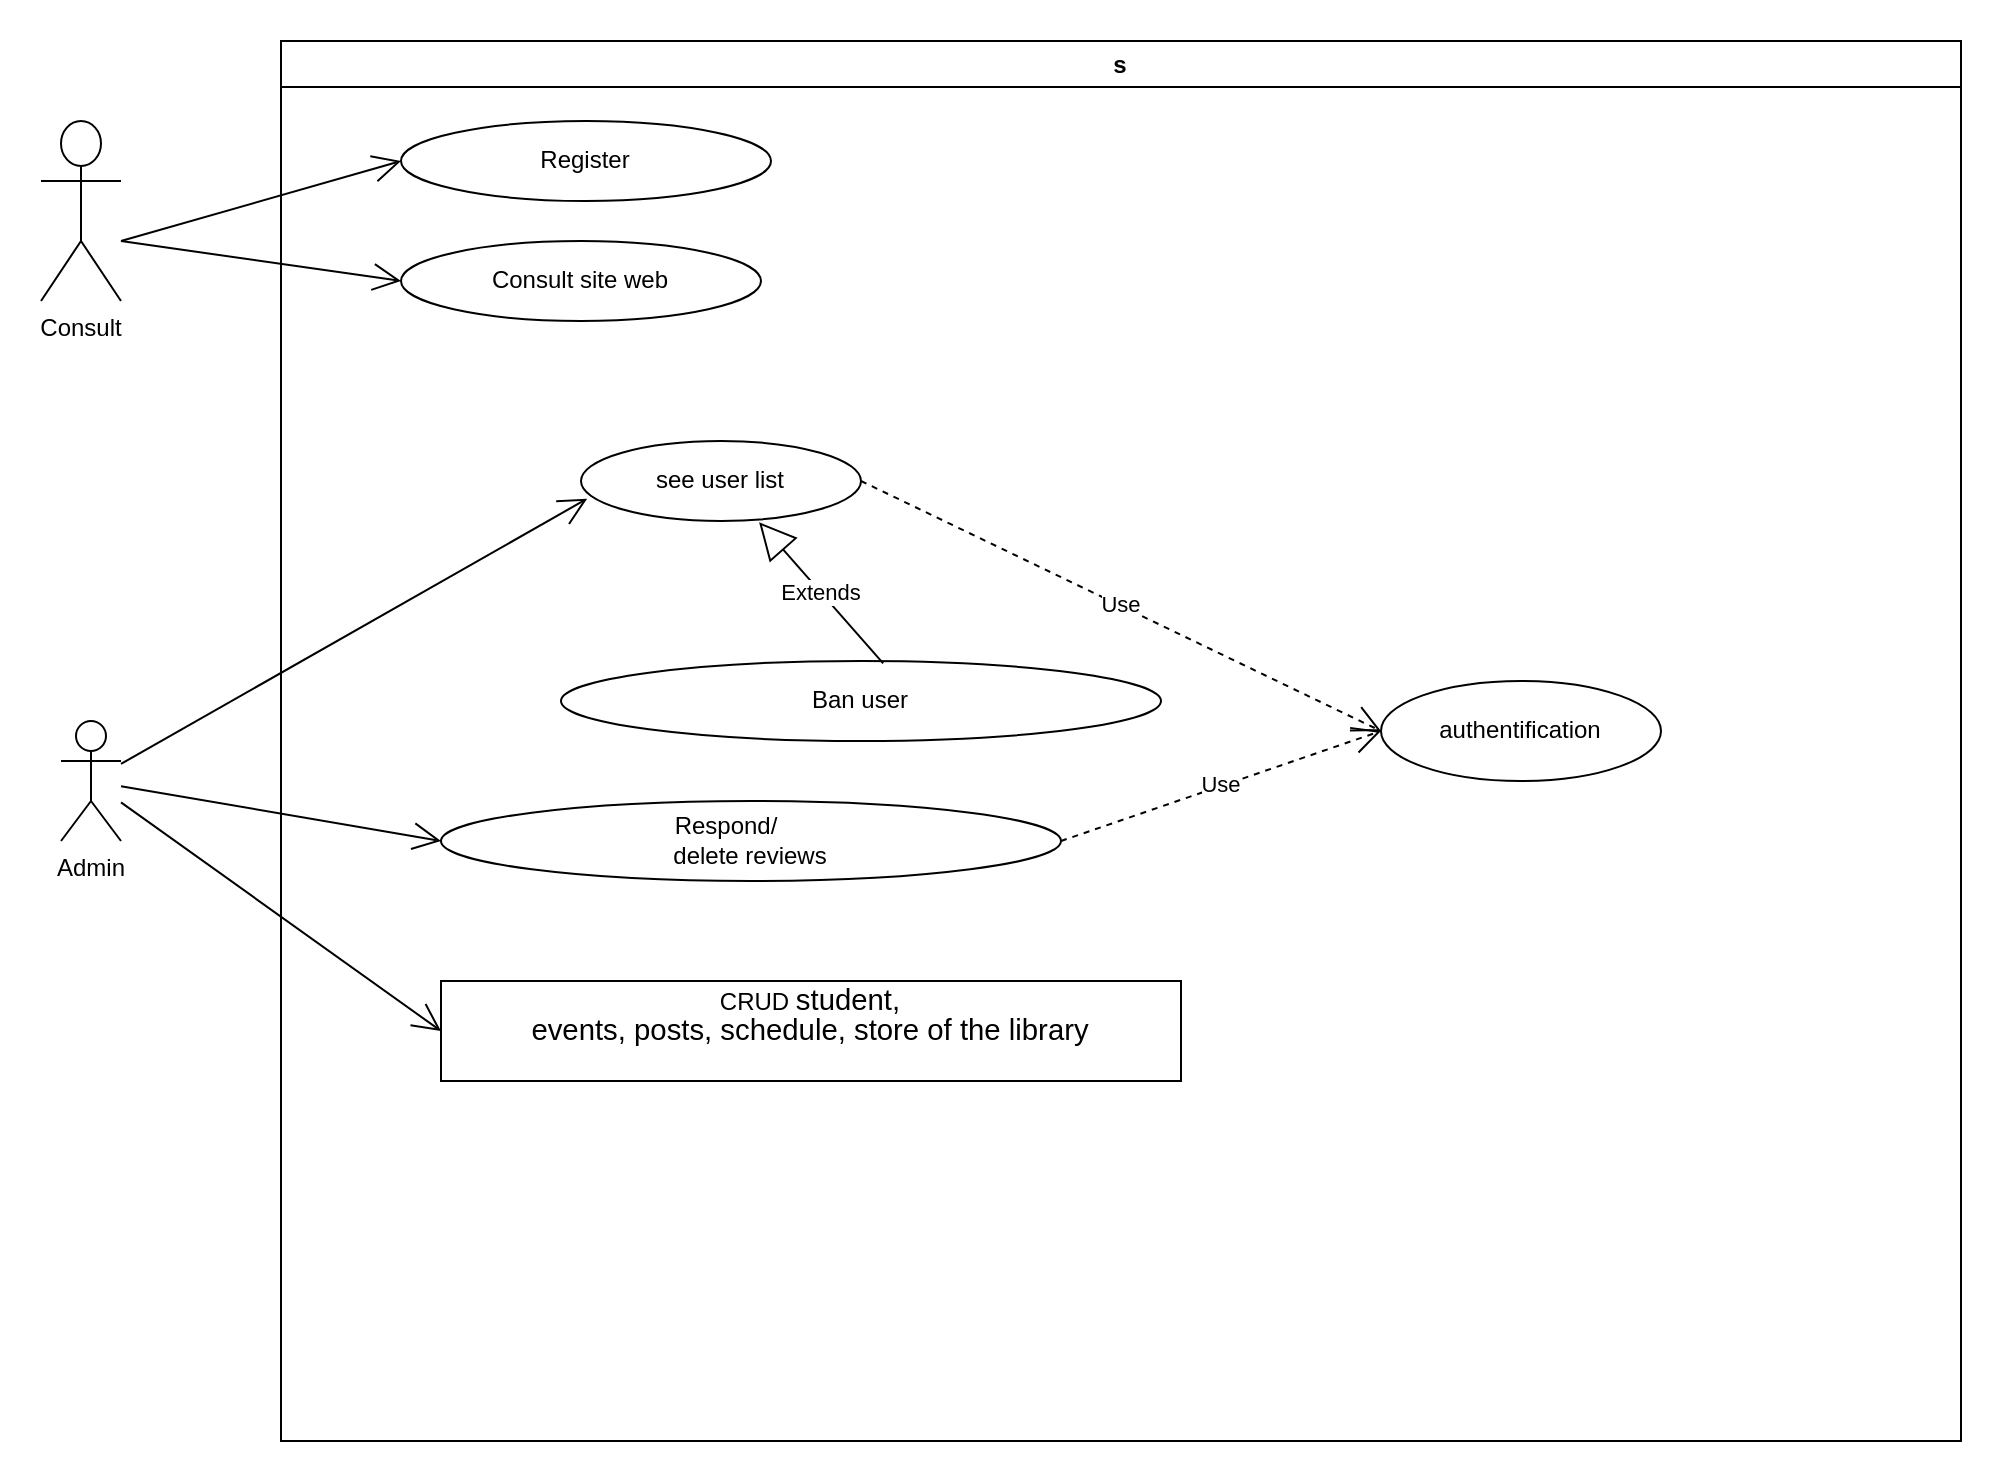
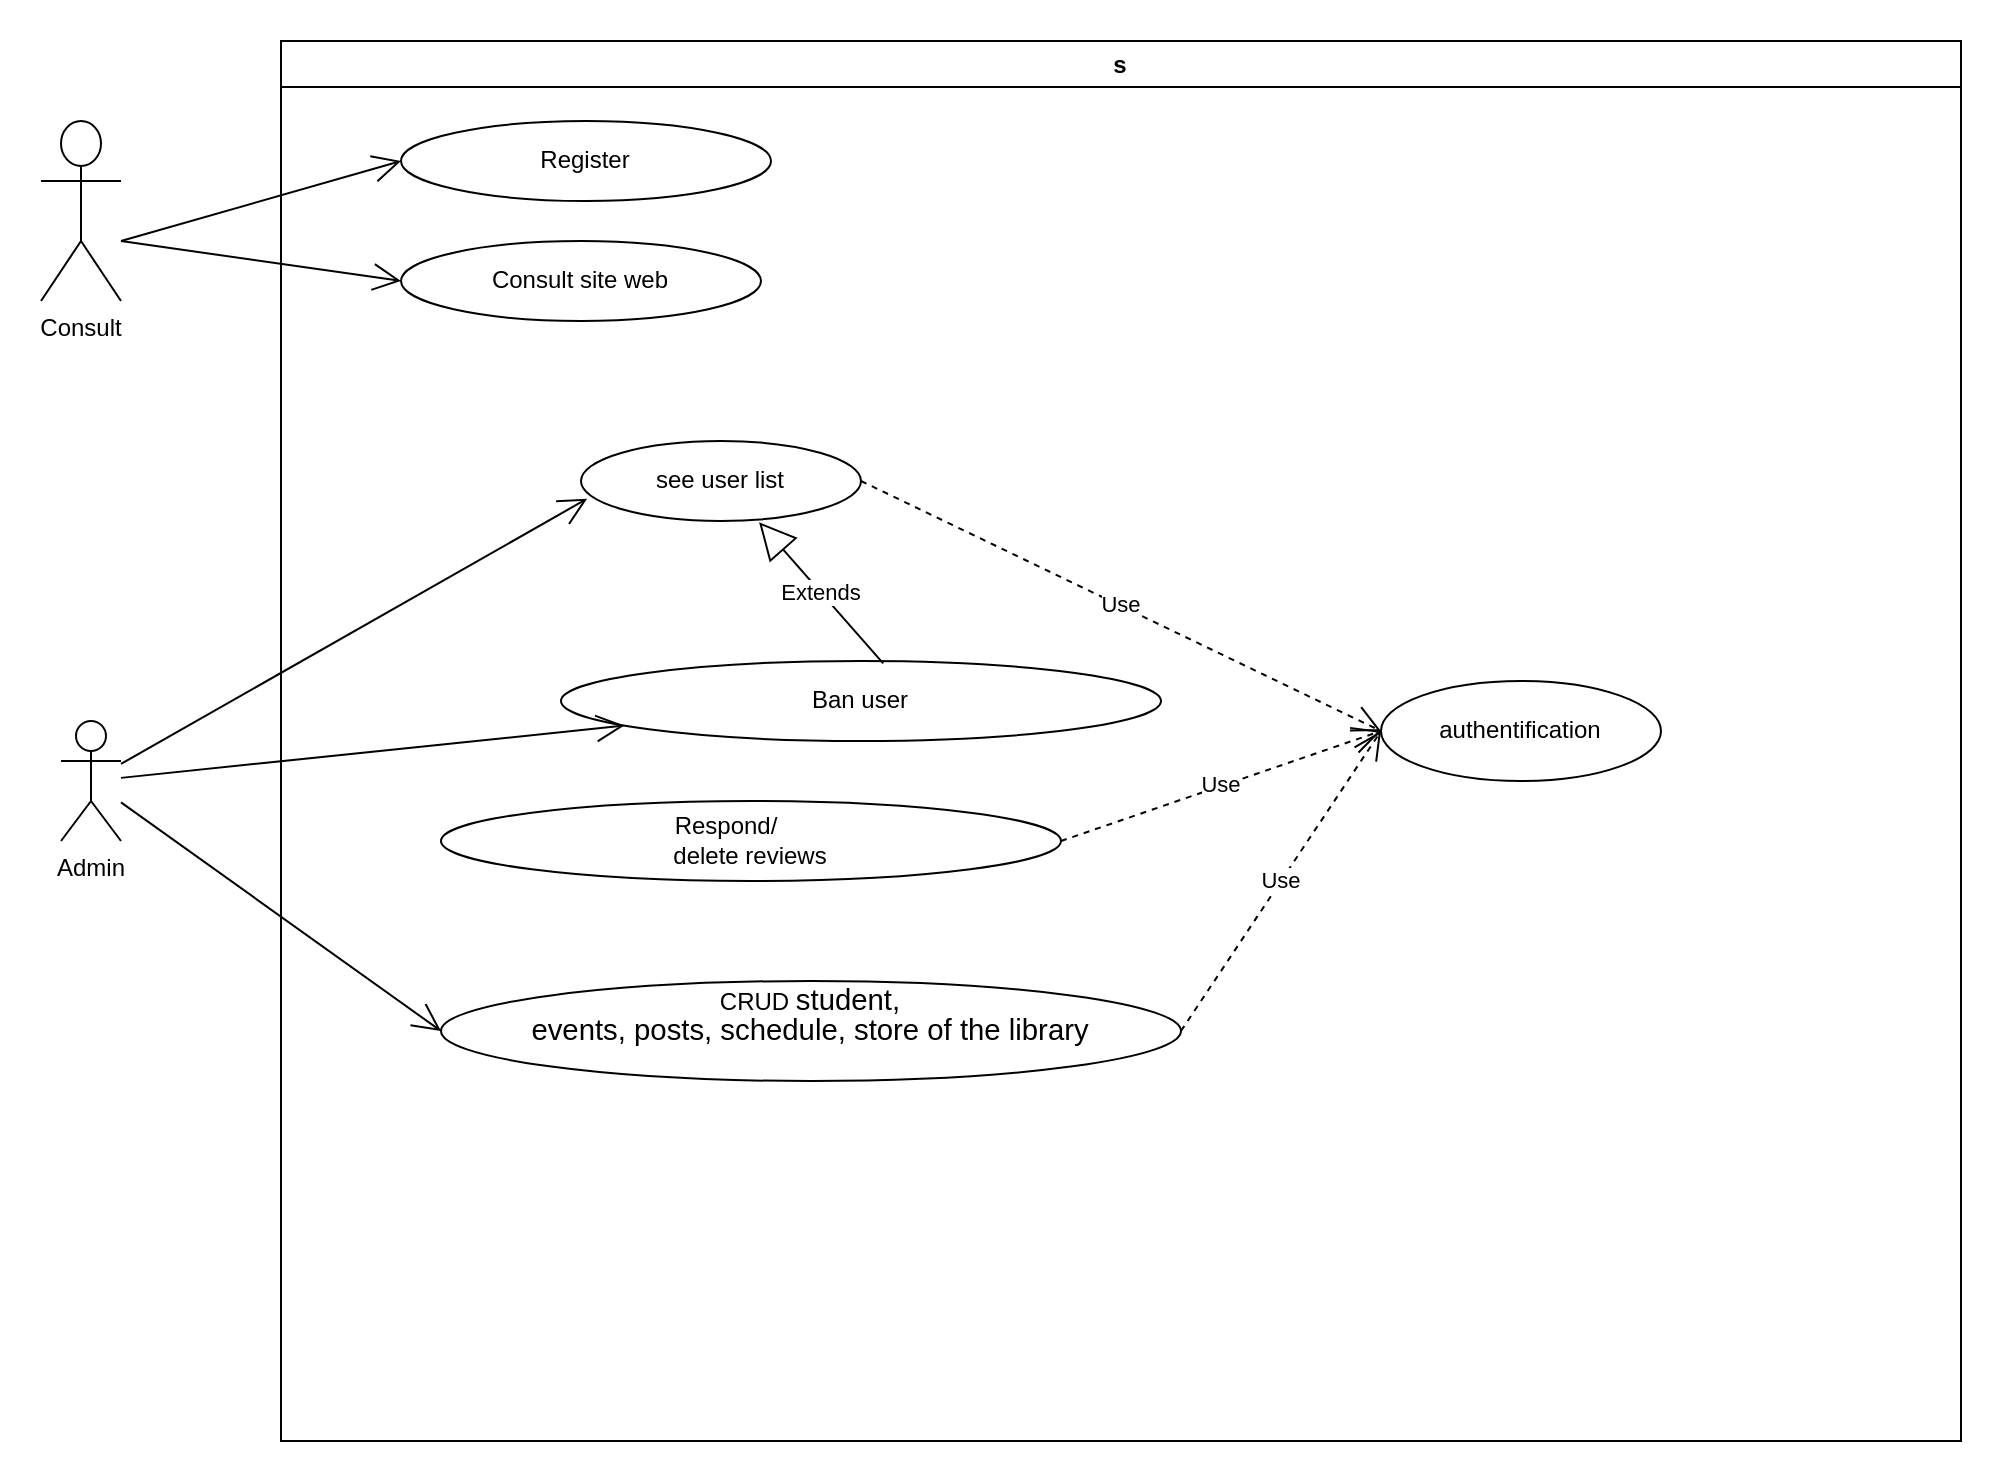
edge "CRUD student, events, posts, schedule, store of the library" -> "authentification": added, label "Use"
edge "Admin" -> "Respond/ delete reviews": now "Admin" -> "Ban user"
node "CRUD student, events, posts, schedule, store of the library": shape rectangle -> ellipse
